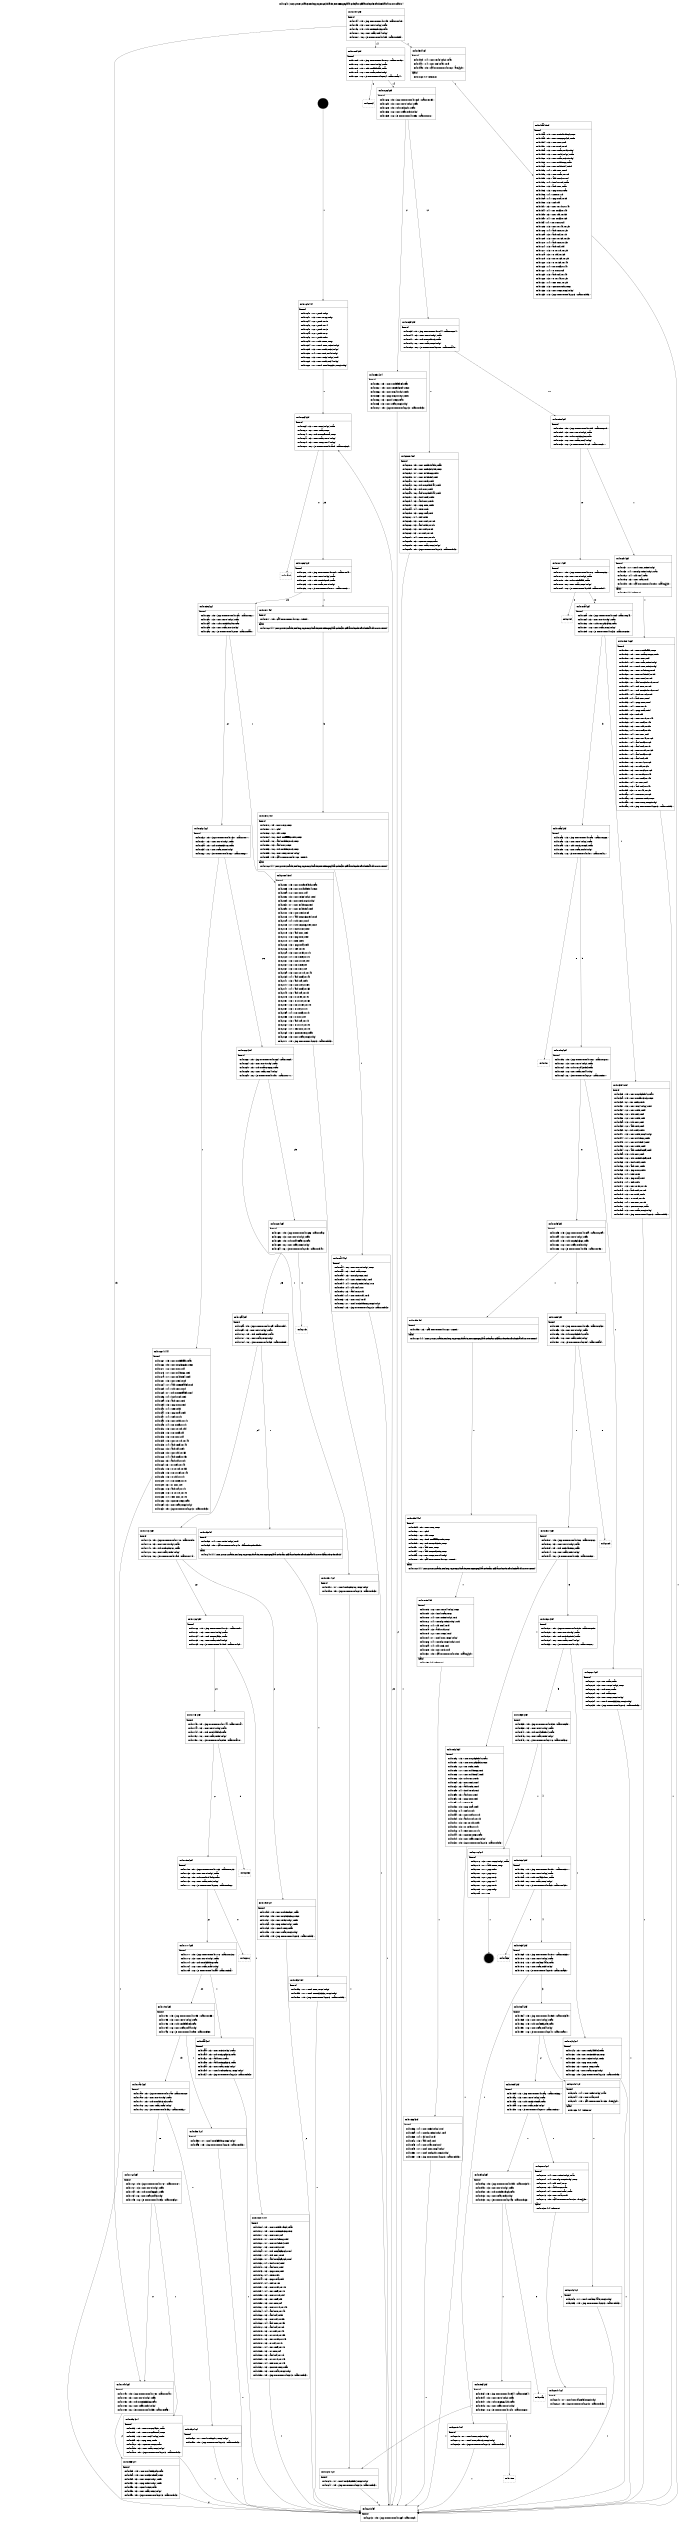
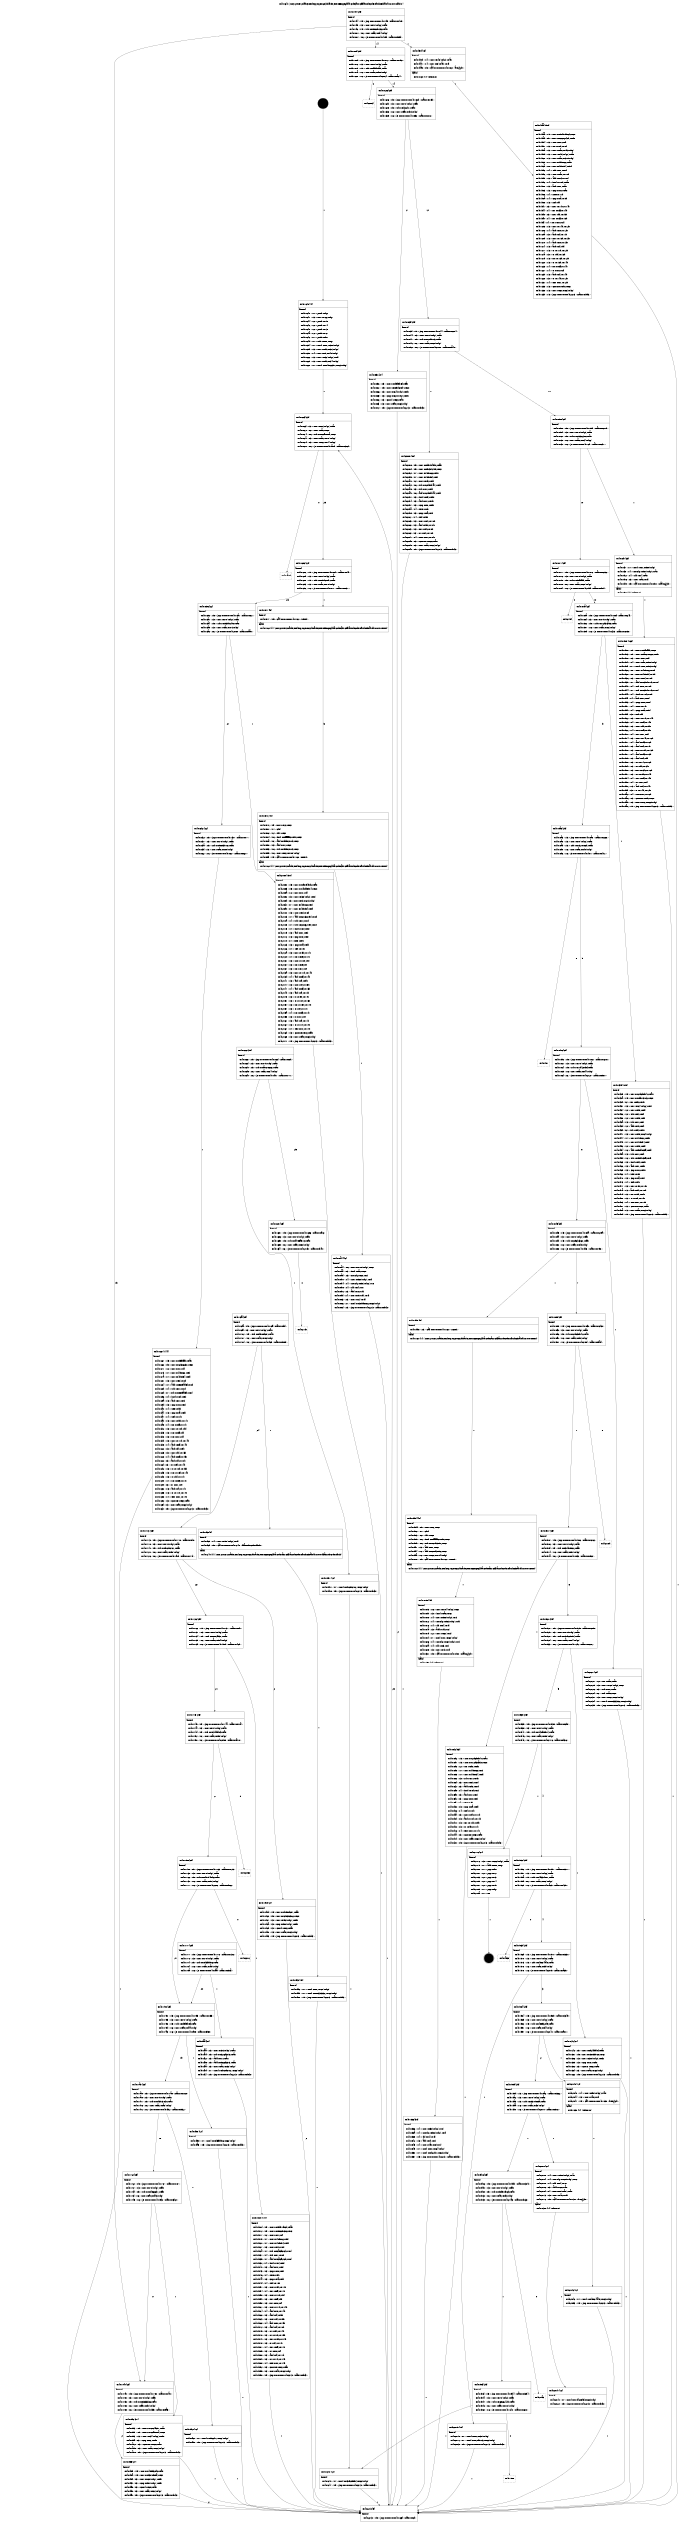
edge "0x4016b2 [22]" -> "0x4016c8 [25]": removed, label "26"
edge "0x4016e1 [25]" -> "0x4016fa [25]": removed, label "25"
edge "0x40175e [25]" -> "0x401777 [25]": now "0x40175e [25]" -> "0x401790 [25]"
